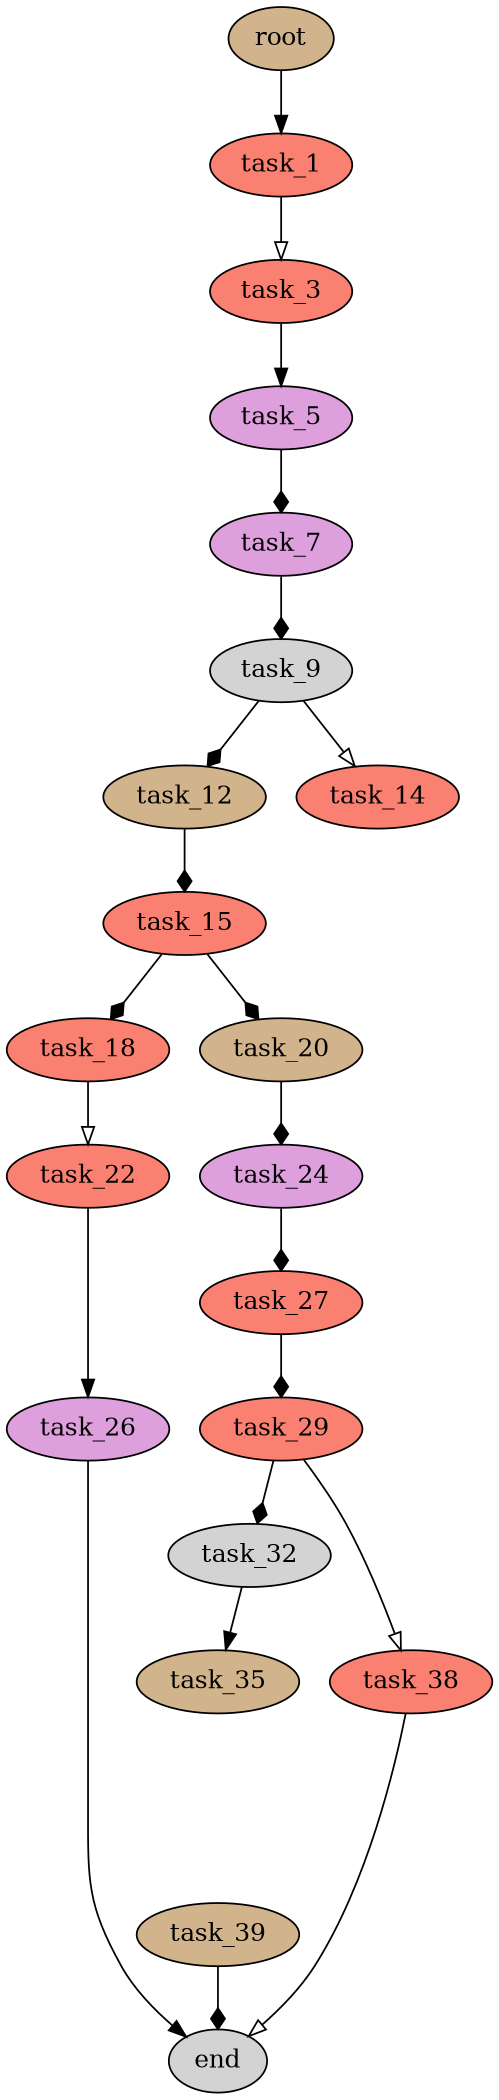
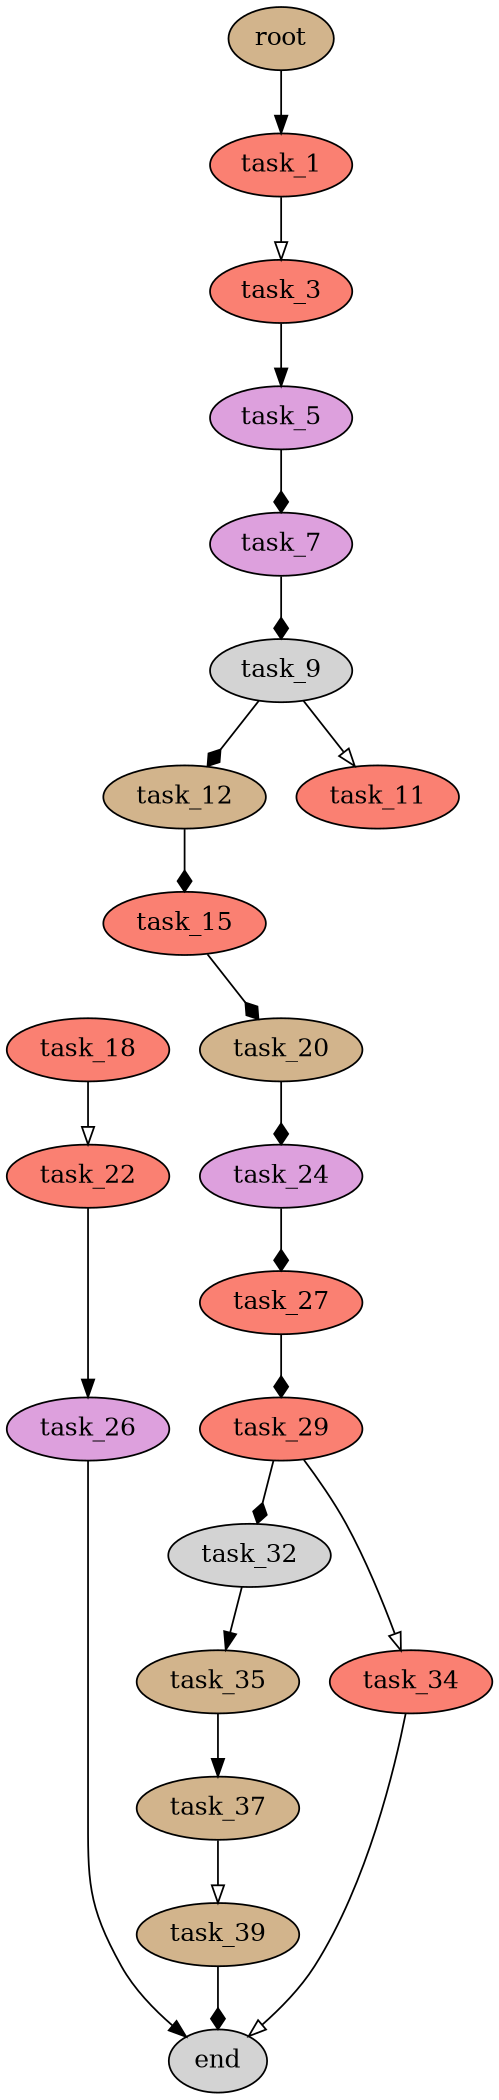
node "task_14": label "task_14" -> "task_11"
edge "task_15" -> "task_18": removed
node "task_38": label "task_38" -> "task_34"
node "task_37": added
